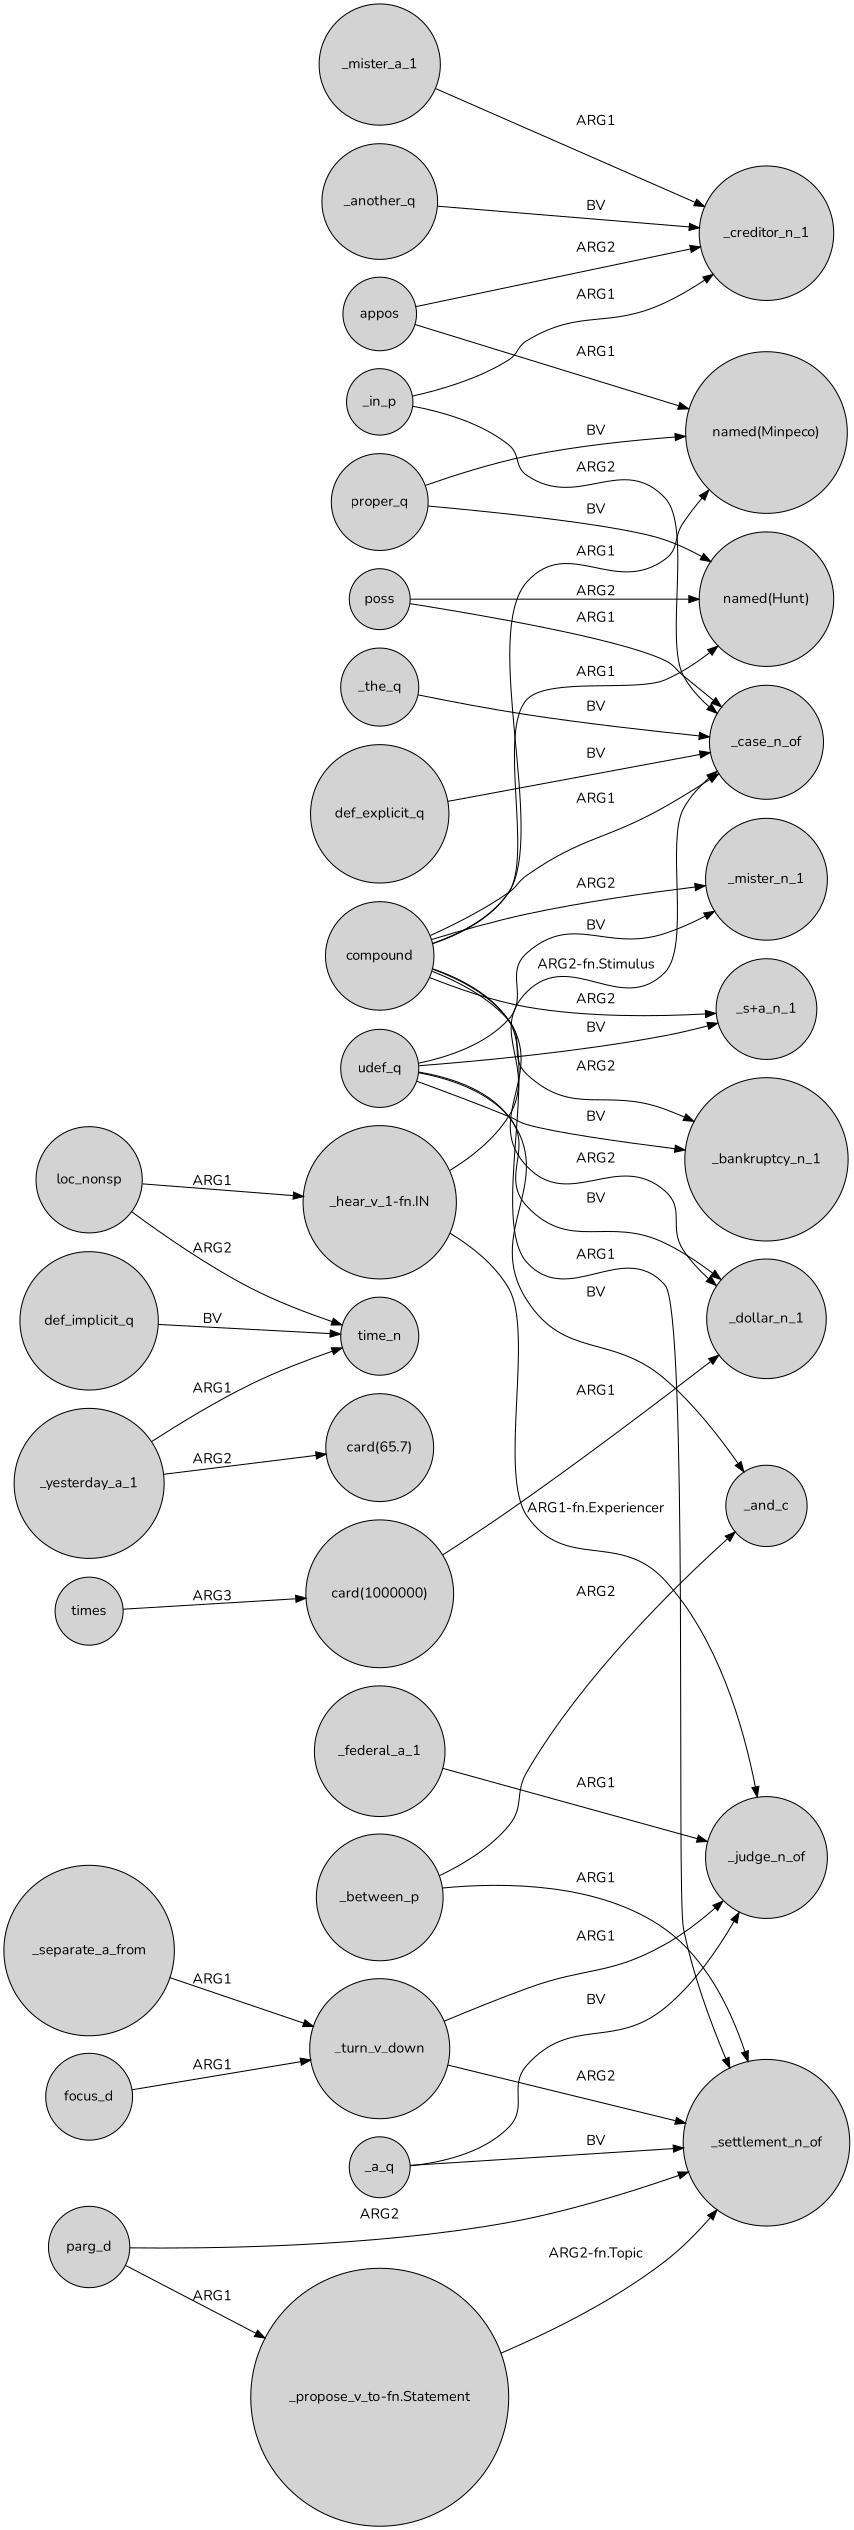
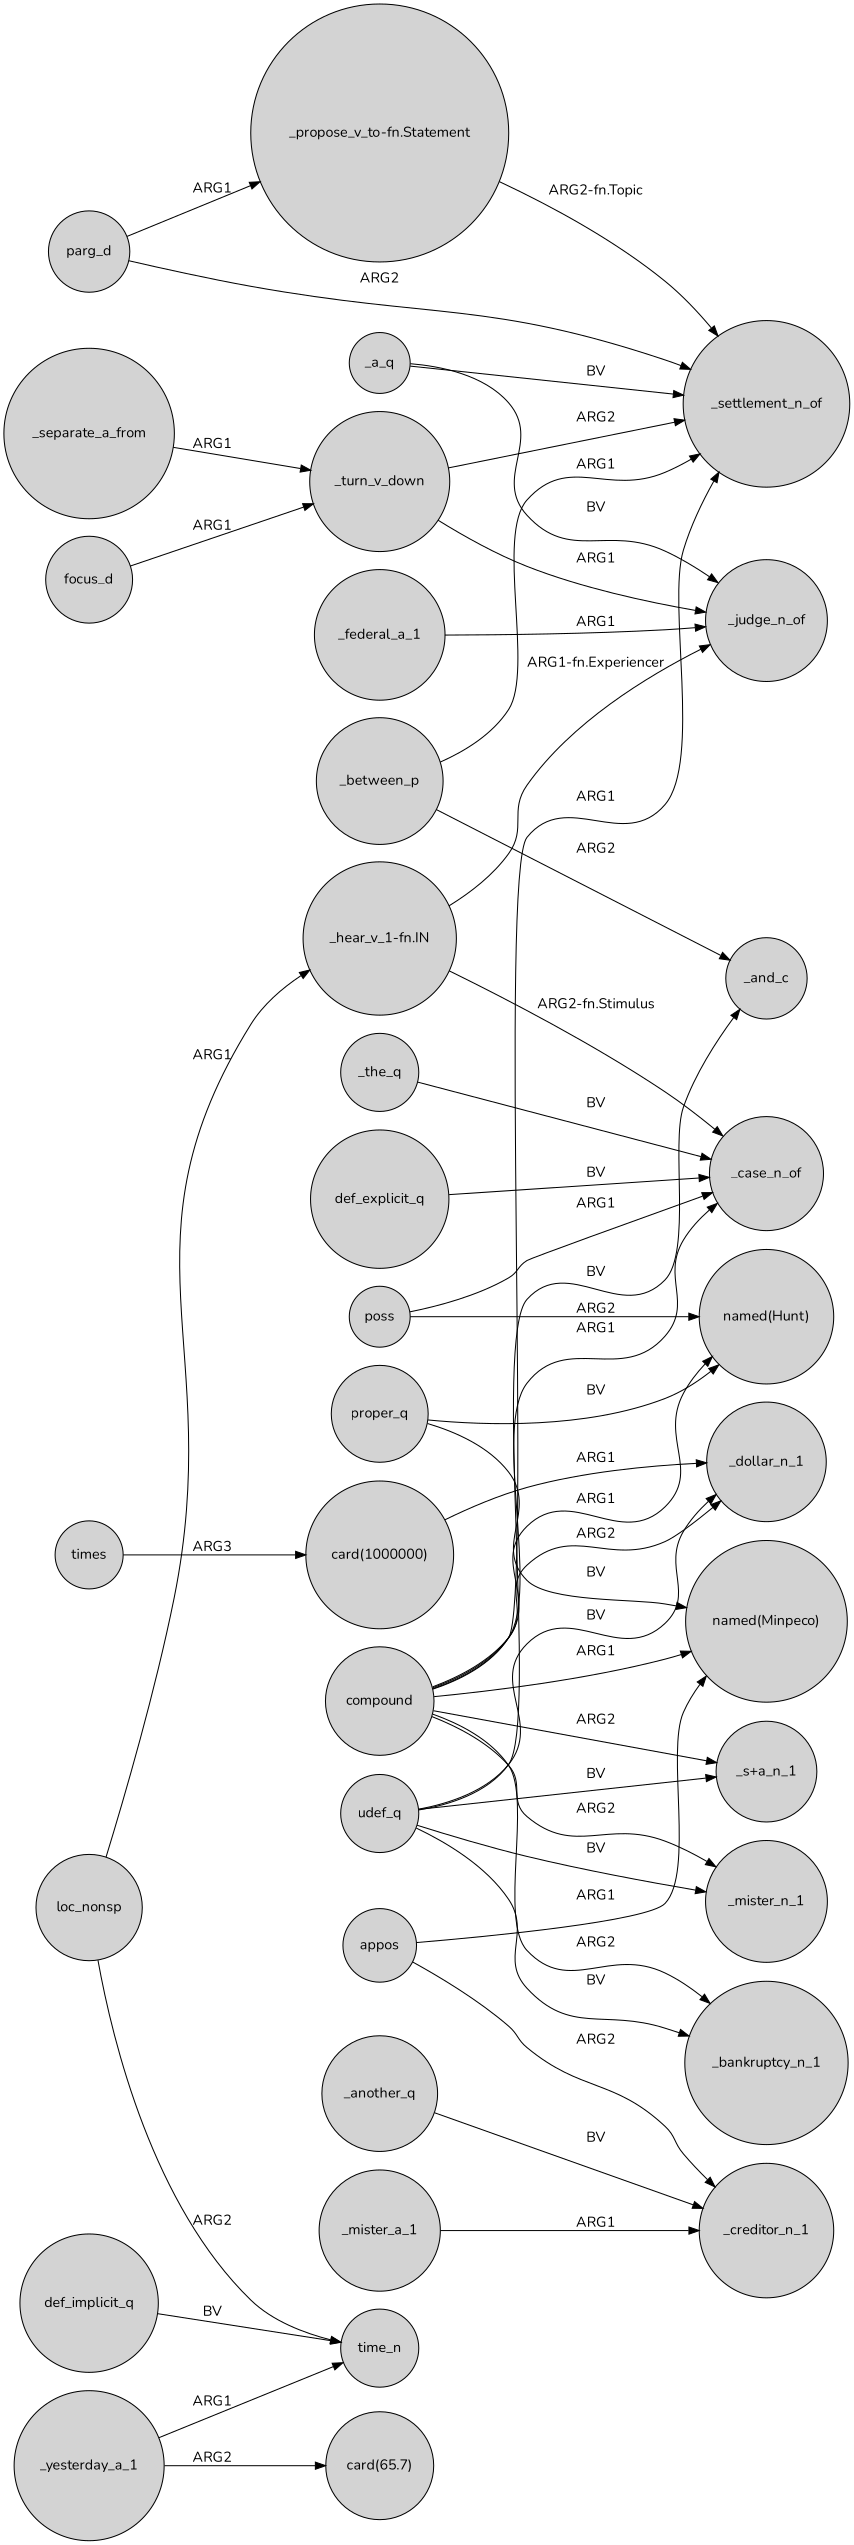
node "_in_p": removed
